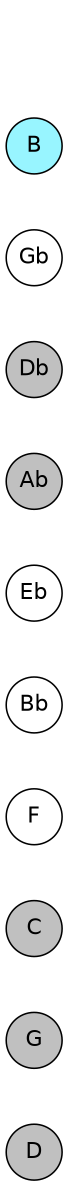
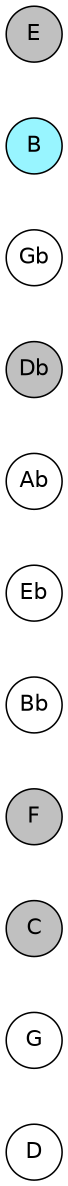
node "E": added
node "Ab": fillcolor gray -> white
node "F": fillcolor white -> gray
node "G": fillcolor gray -> white
node "D": fillcolor gray -> white
